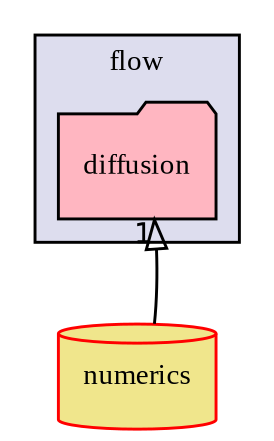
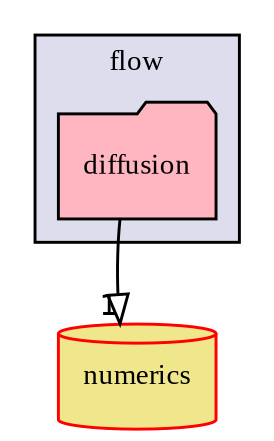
edge "numerics" -> "diffusion": reversed
